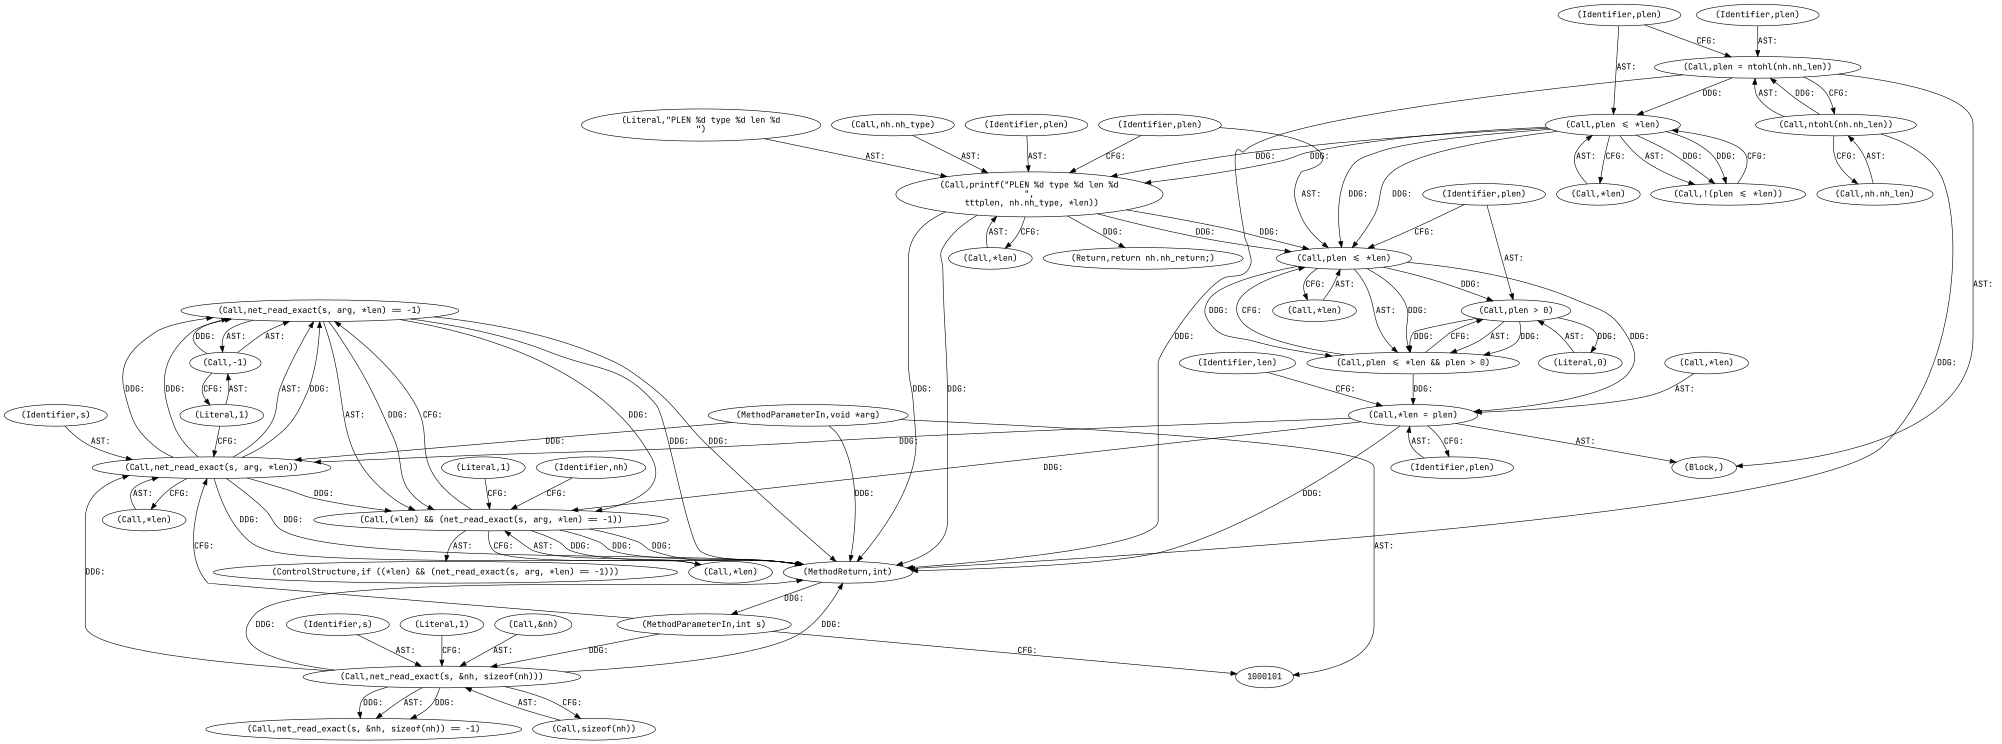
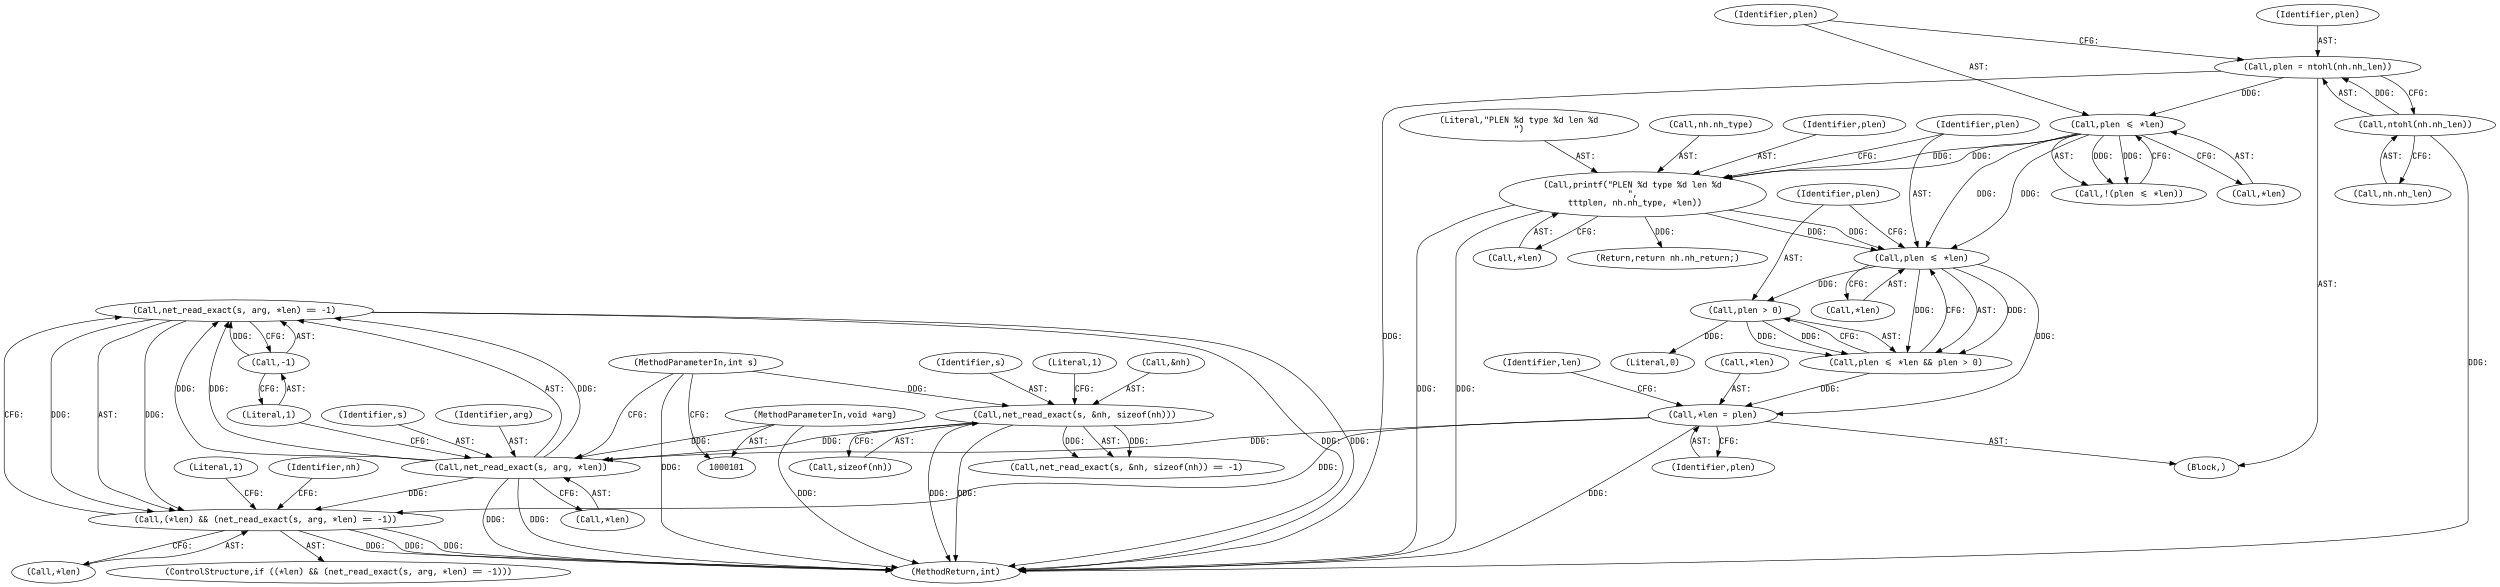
edge "(Literal,0)" -> "(Call,plen > 0)": removed, label "AST:"
edge "(Call,net_read_exact(s, arg, *len) == -1)" -> "(Call,-1)": label "AST: " -> "CFG: "
node "(Identifier,arg)": added
edge "(MethodReturn,int)" -> "(MethodParameterIn,int s)": reversed
